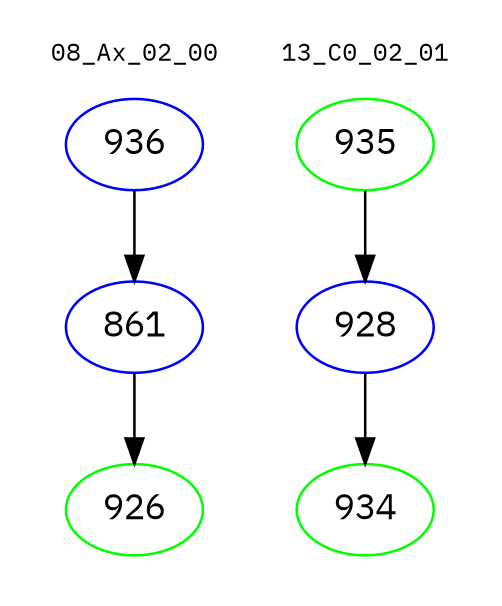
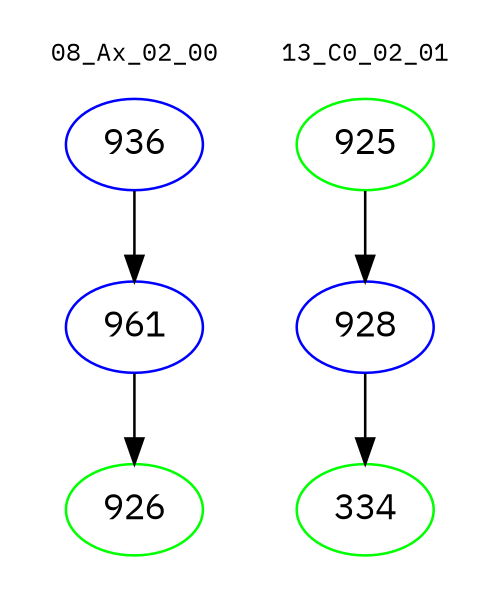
node "935": label "935" -> "925"
node "861": label "861" -> "961"
node "934": label "934" -> "334"
